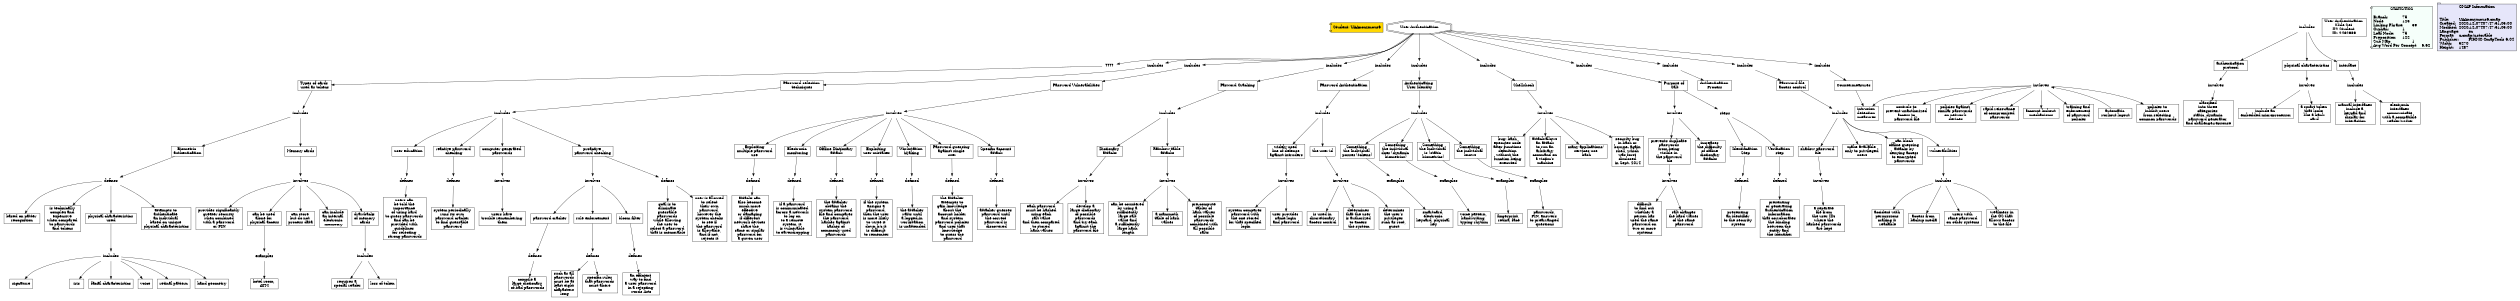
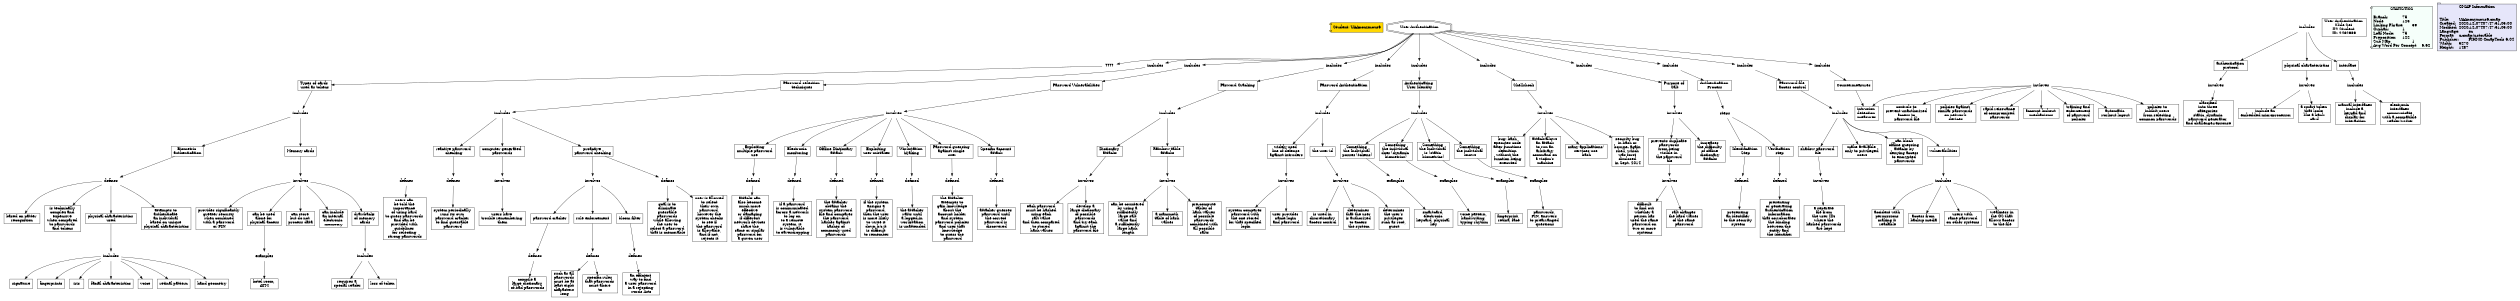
edge "automatic workout logout" -> "invloves": reversed
edge "Purpose of Salt" -> "steps": now "Authentication Process" -> "steps"
node "user education": removed
node "fingerprints": added
